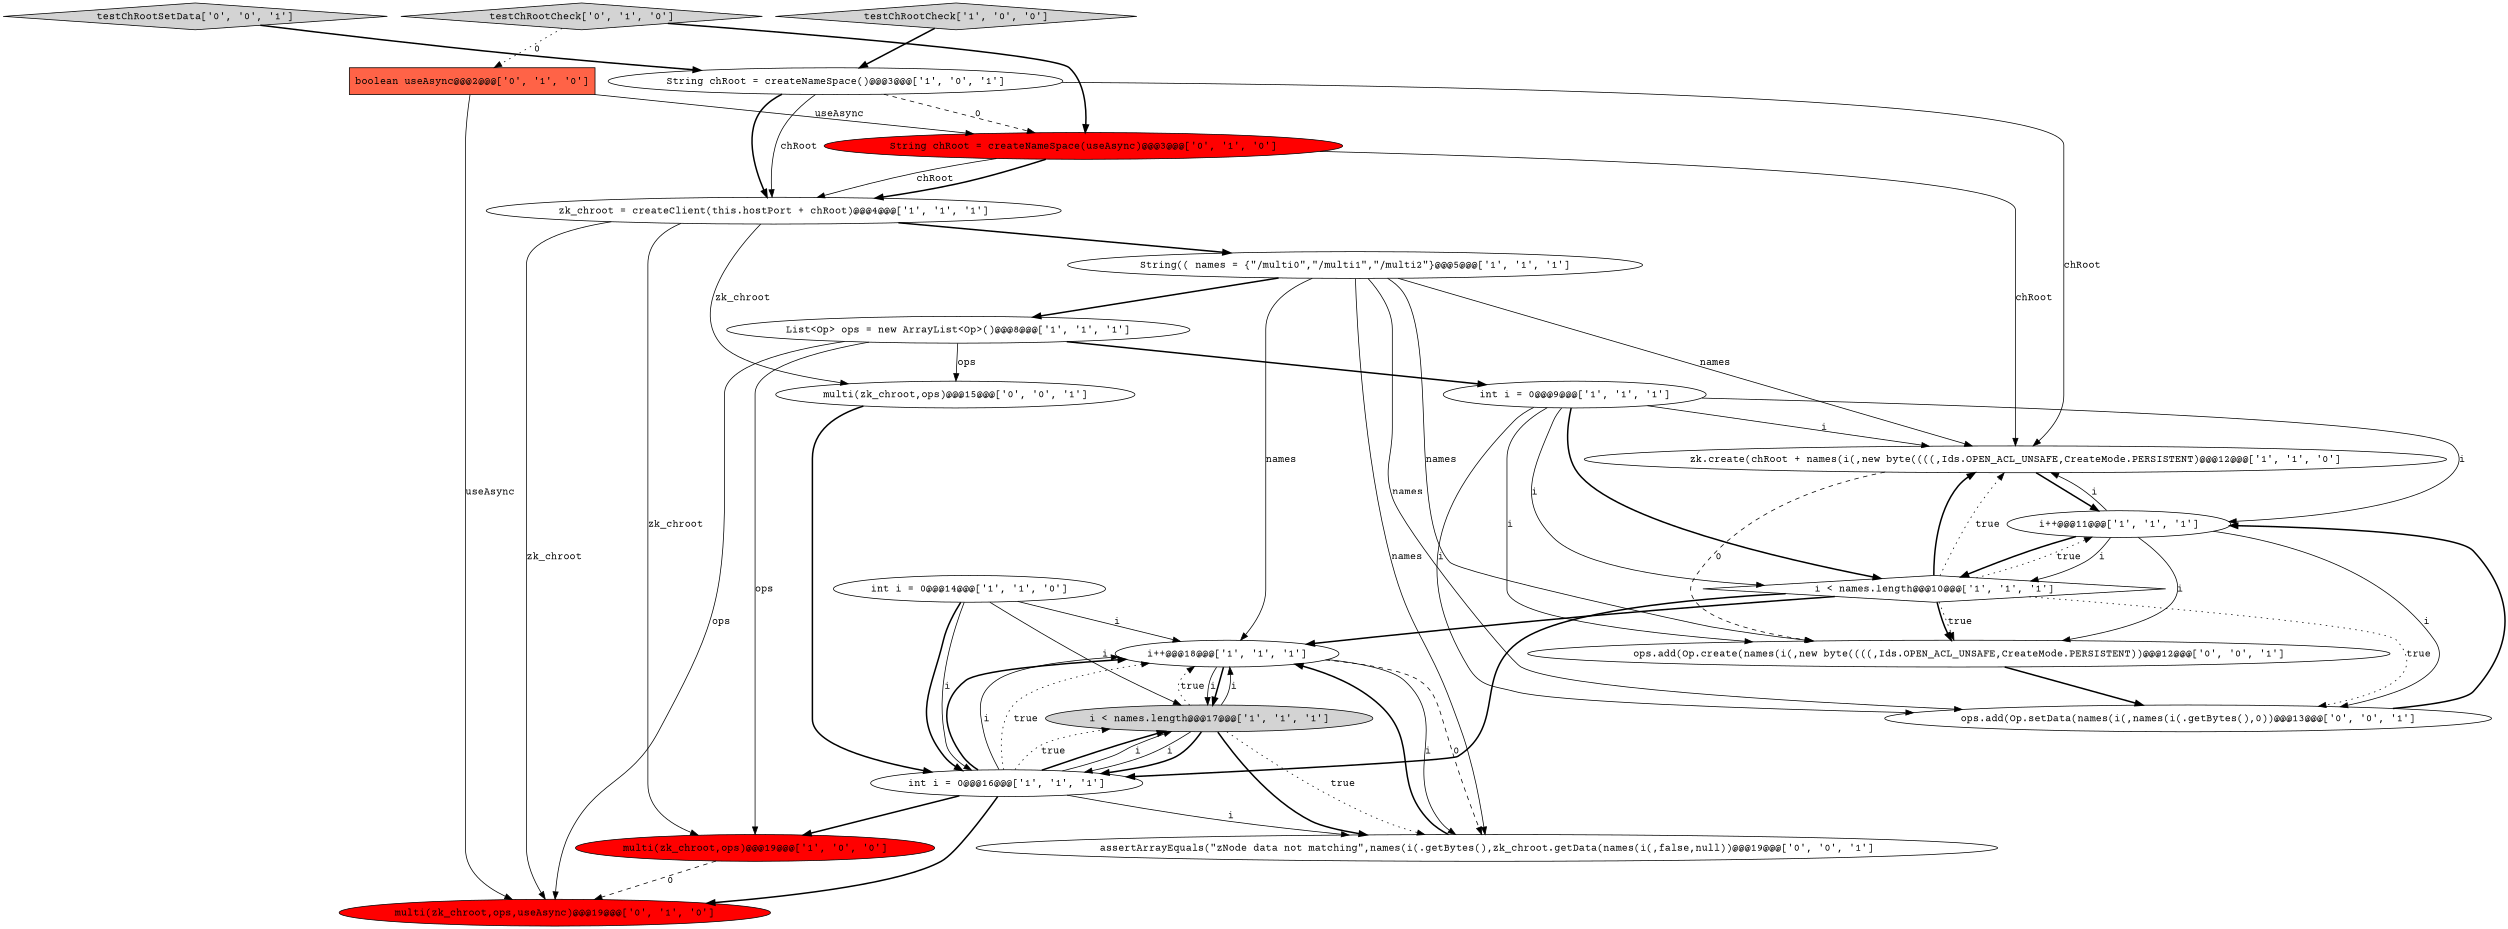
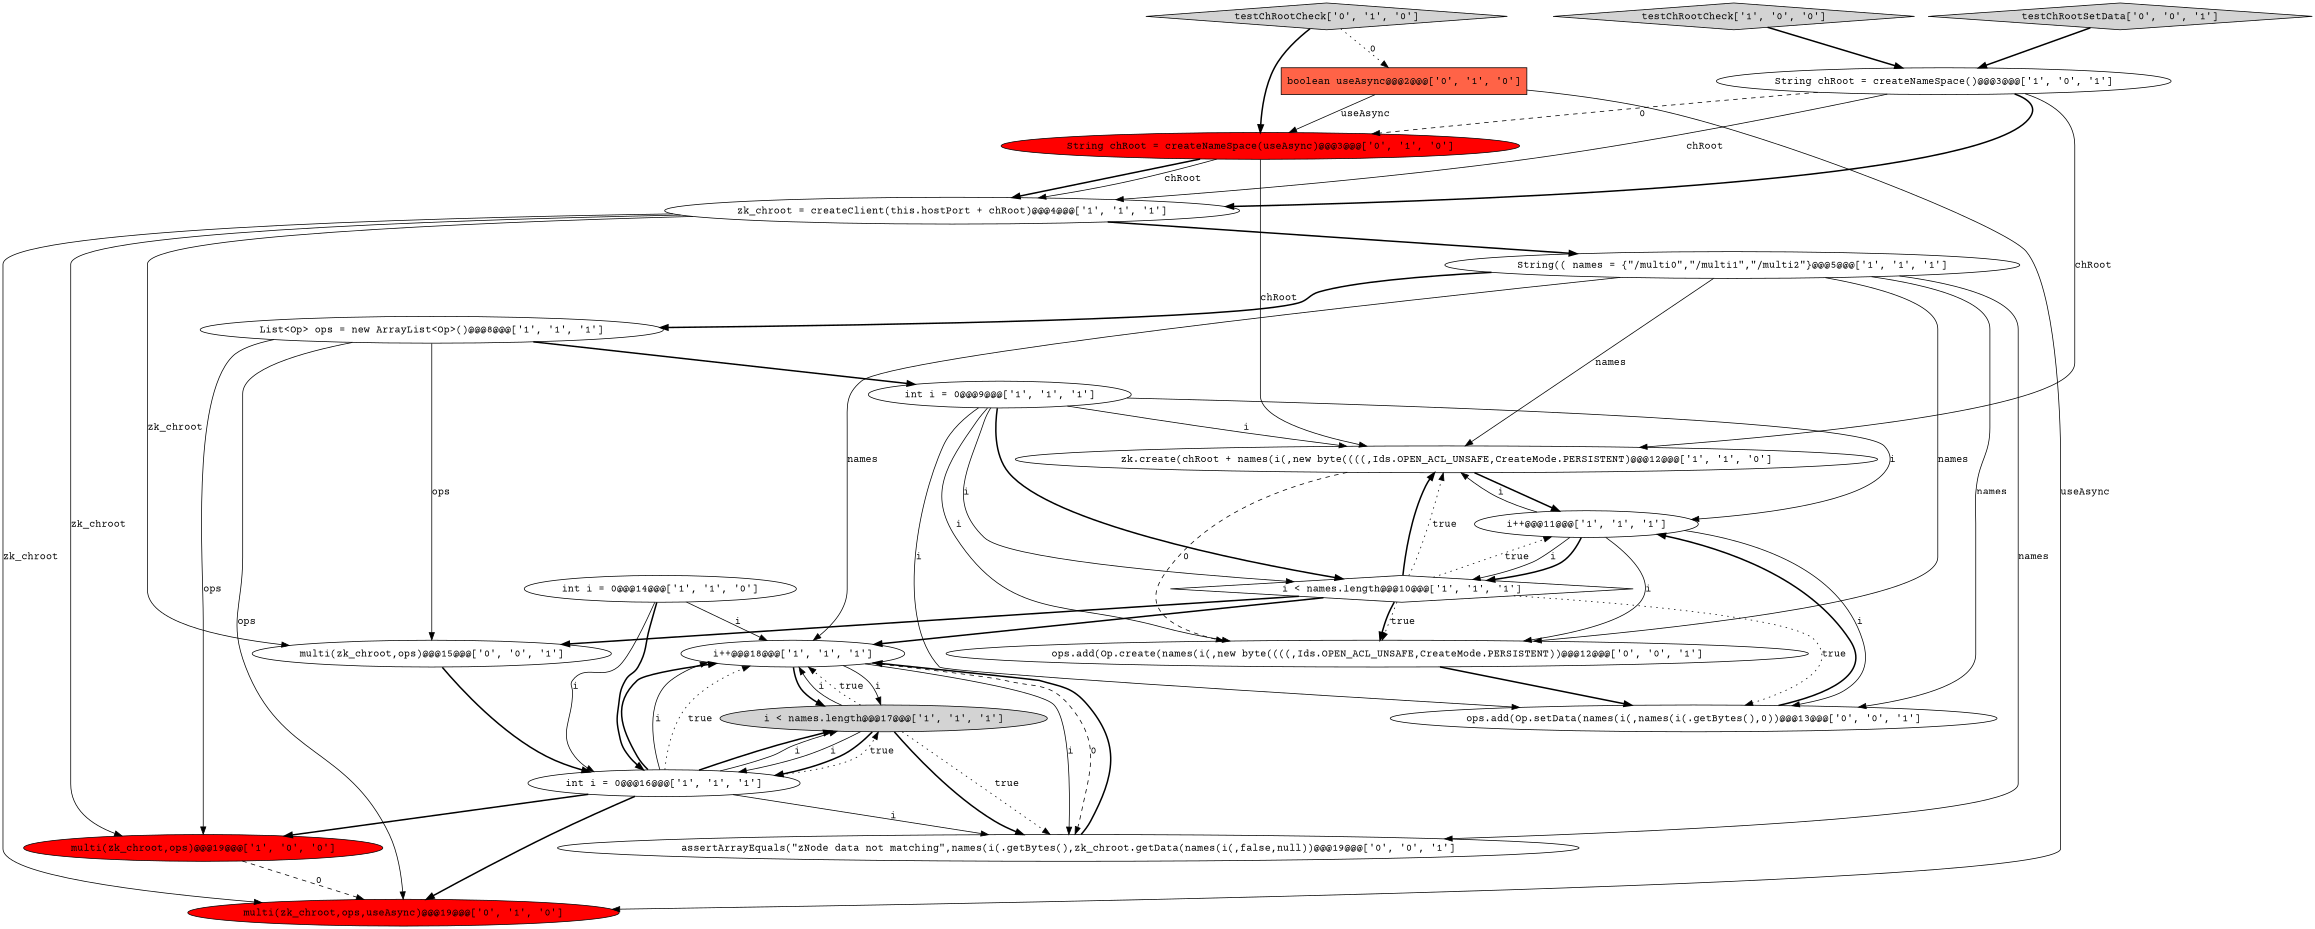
edge "int i = 0@@@14@@@['1', '1', '0']" -> "i < names.length@@@17@@@['1', '1', '1']": removed, label "i"
edge "i < names.length@@@10@@@['1', '1', '1']" -> "int i = 0@@@16@@@['1', '1', '1']": now "i < names.length@@@10@@@['1', '1', '1']" -> "multi(zk_chroot,ops)@@@15@@@['0', '0', '1']"
